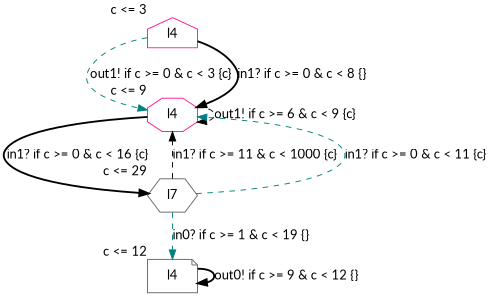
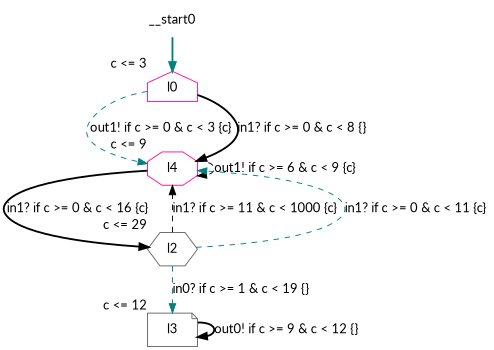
node "__start0": added
node "l4 c <= 3": label "l4 c <= 3" -> "l0 c <= 3"
node "l7 c <= 29": label "l7 c <= 29" -> "l2 c <= 29"
node "l4 c <= 12": label "l4 c <= 12" -> "l3 c <= 12"
